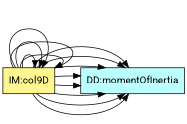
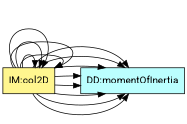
node "IM:col9D": label "IM:col9D" -> "IM:col2D"
